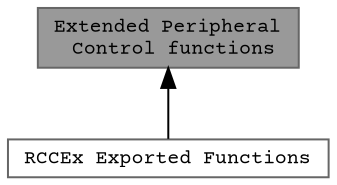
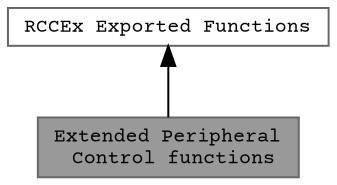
edge "RCCEx Exported Functions" -> "Extended Peripheral Control functions": reversed
